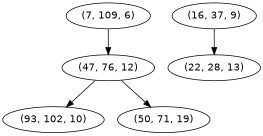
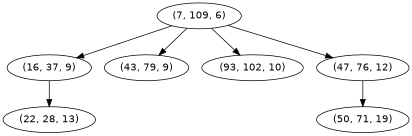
edge "(7, 109, 6)" -> "(16, 37, 9)": added
node "(43, 79, 9)": added
edge "(47, 76, 12)" -> "(93, 102, 10)": now "(7, 109, 6)" -> "(93, 102, 10)"
